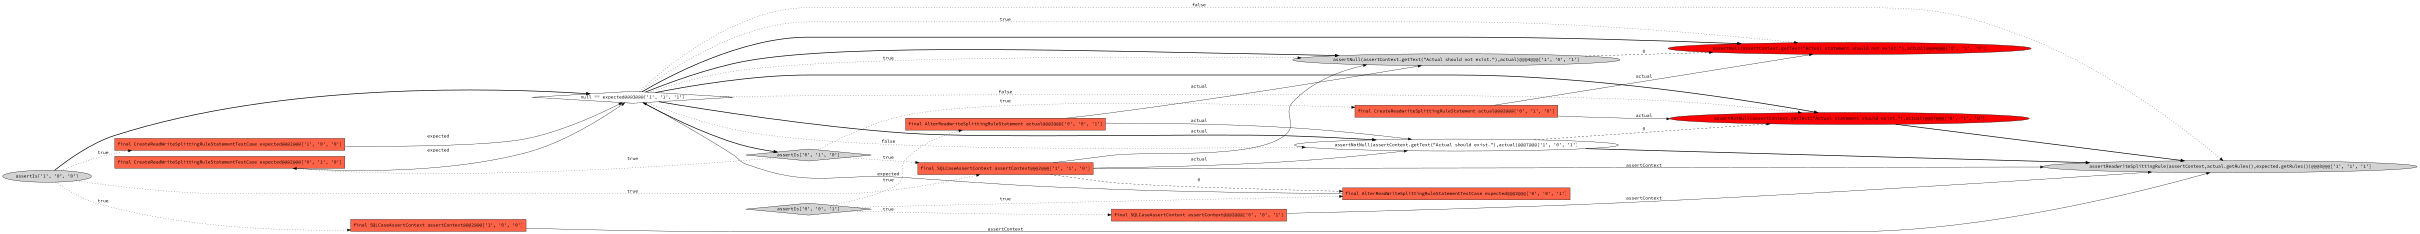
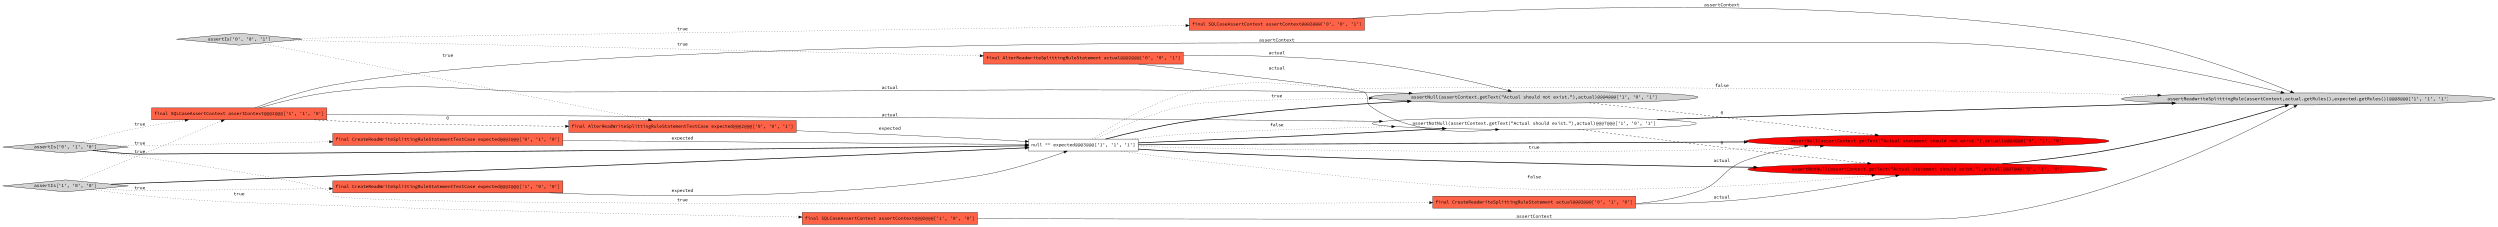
node "null == expected@@@3@@@['1', '1', '1']": shape diamond -> box
edge "null == expected@@@3@@@['1', '1', '1']" -> "assertIs['0', '1', '0']": reversed
node "assertIs['1', '0', '0']": shape ellipse -> diamond
